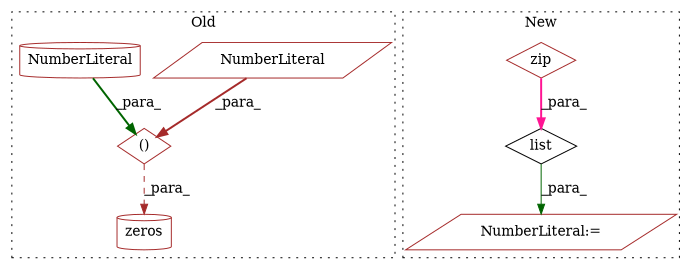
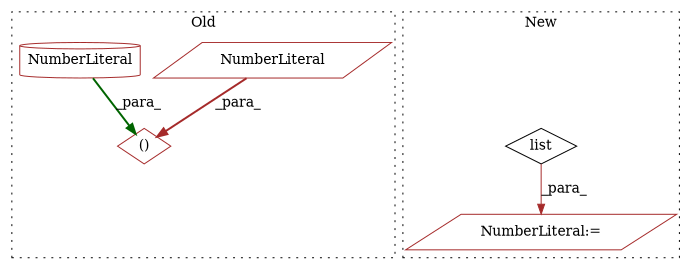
node "zip": removed
edge "list" -> "NumberLiteral:=": color darkgreen -> brown
node "zeros": removed
